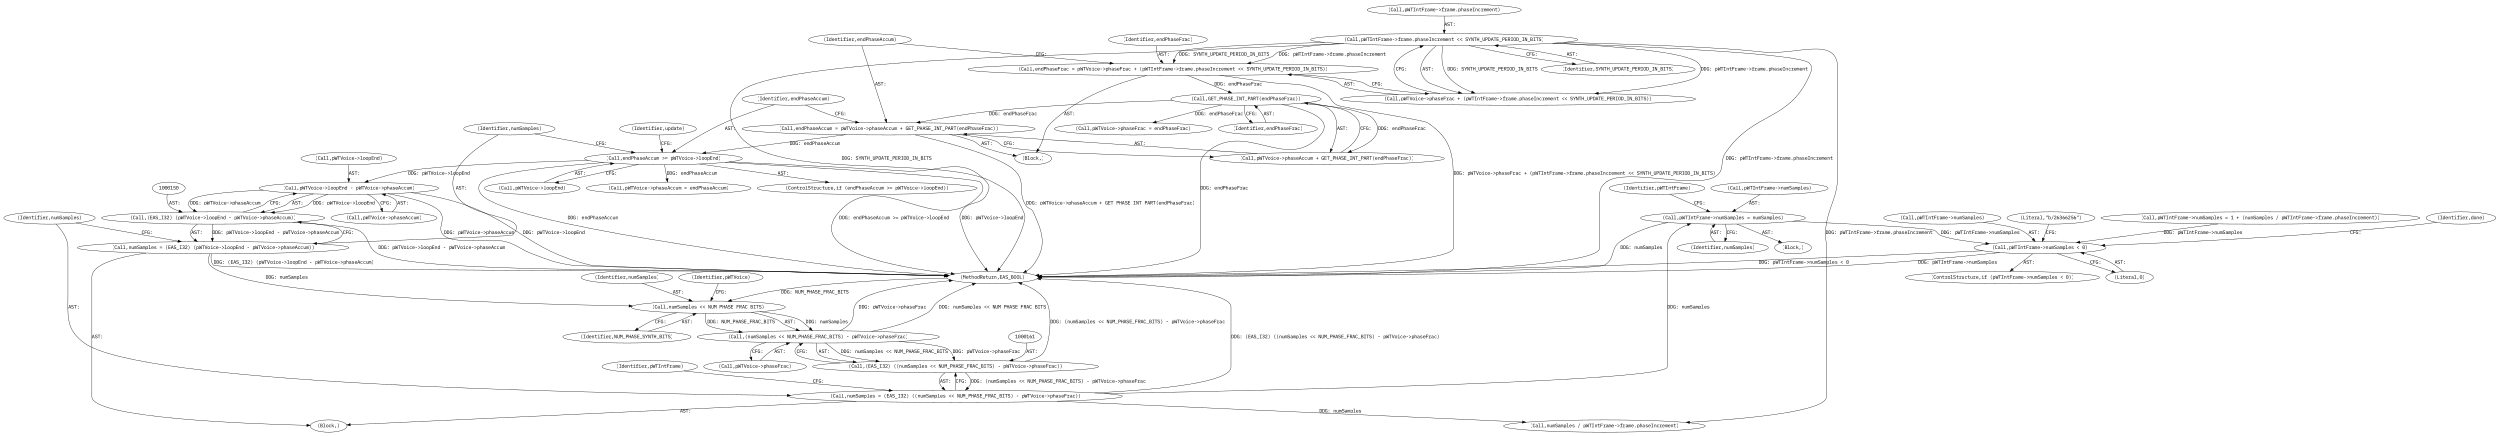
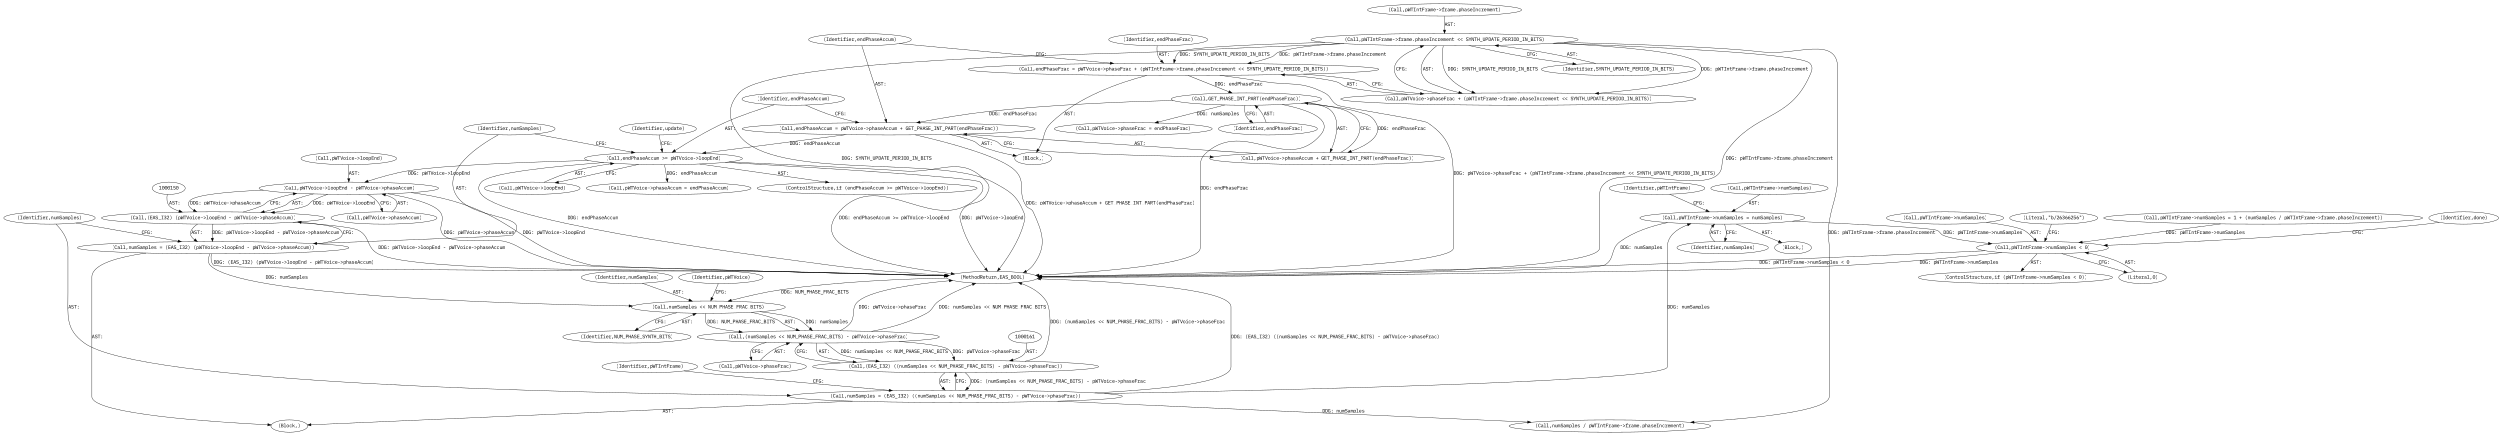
edge "(Call,GET_PHASE_INT_PART(endPhaseFrac))" -> "(Call,pWTVoice->phaseFrac = endPhaseFrac)": label "DDG: endPhaseFrac" -> "DDG: numSamples"
